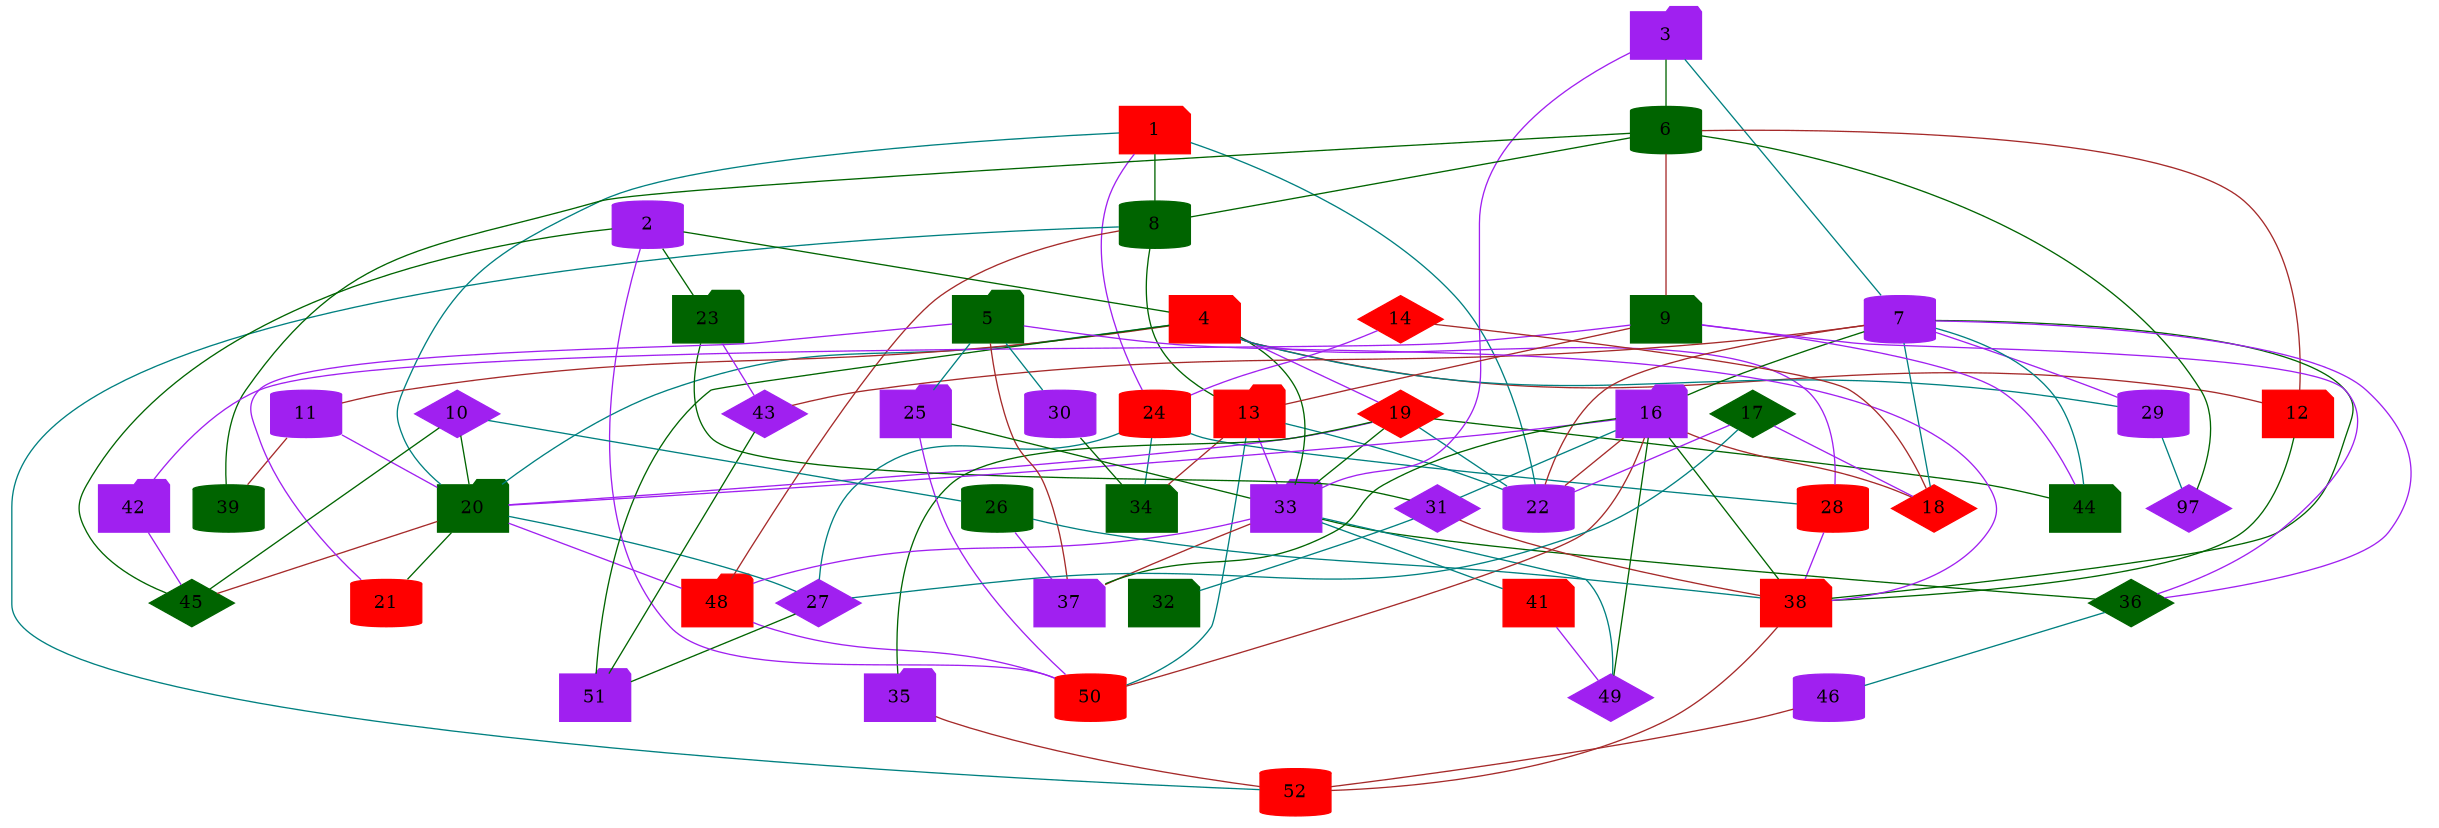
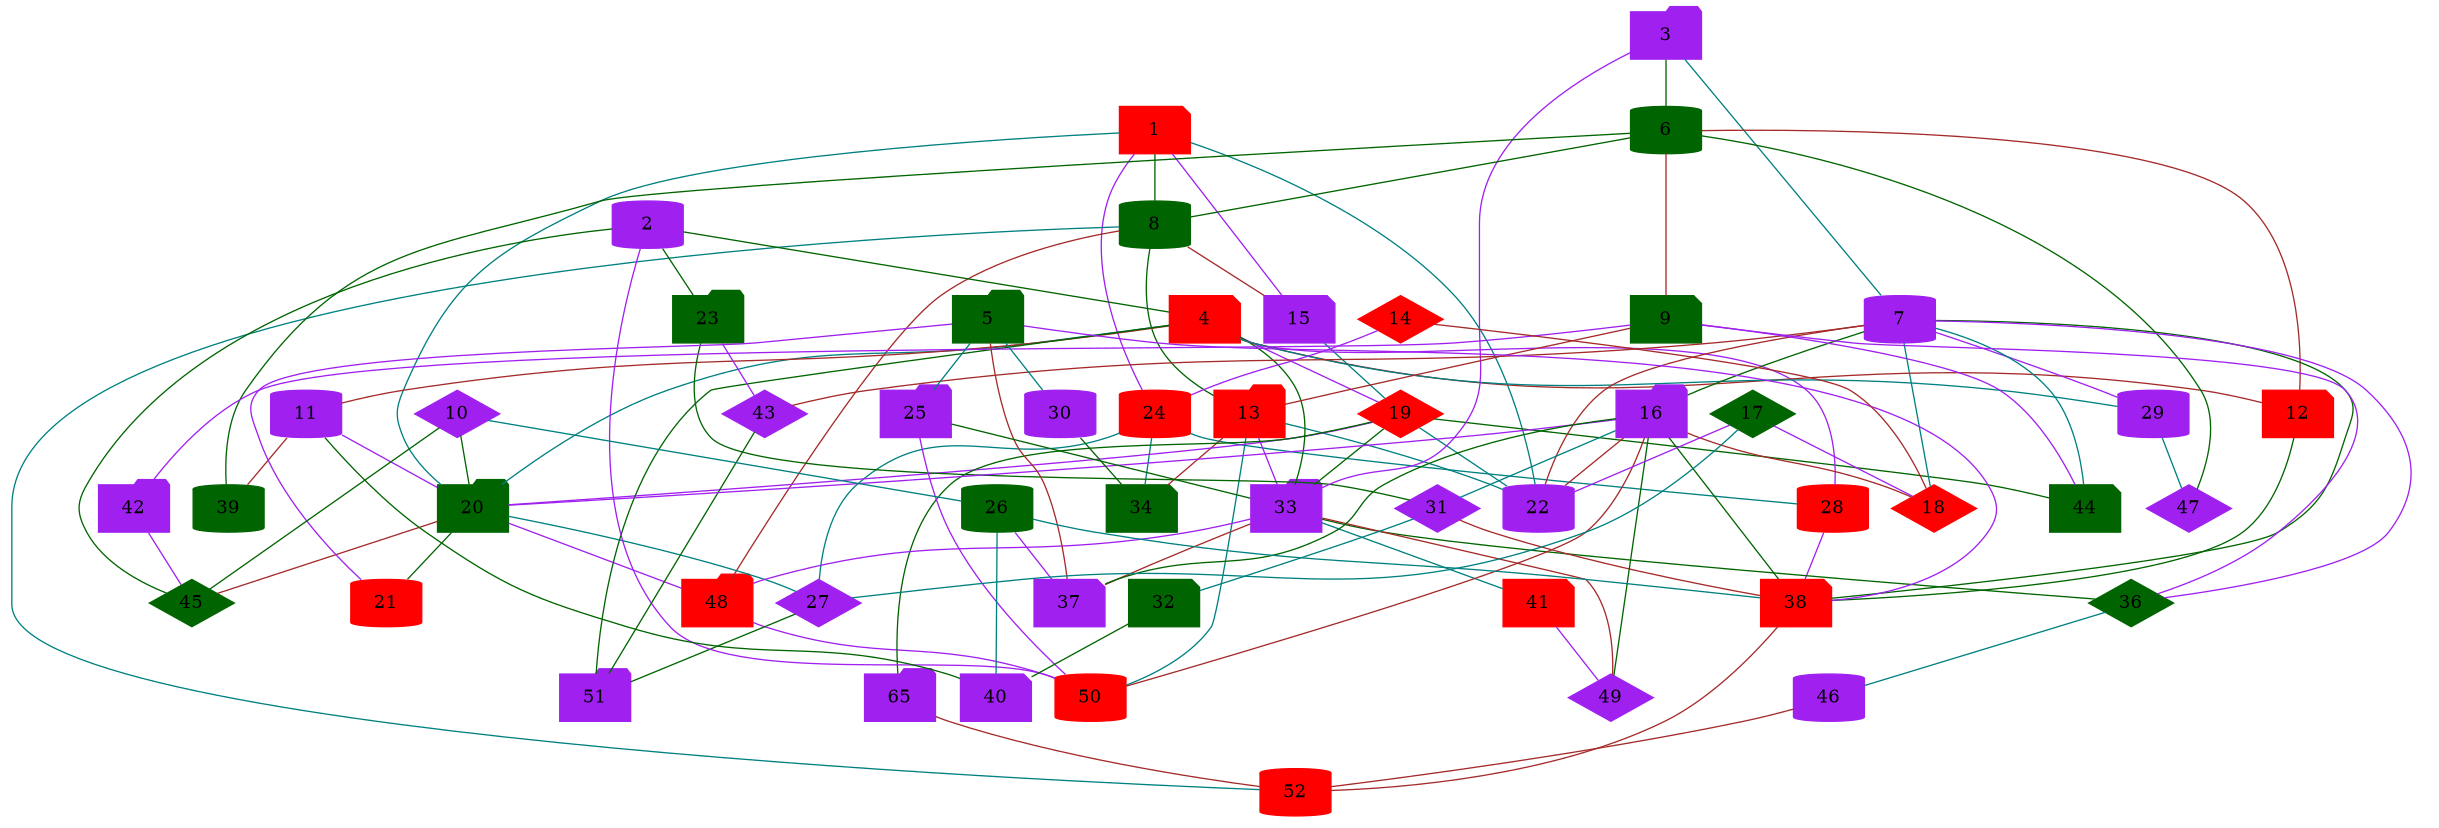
node "15": added
node "97": label "97" -> "47"
edge "33" -- "49": color teal -> brown
node "35": label "35" -> "65"
node "40": added
